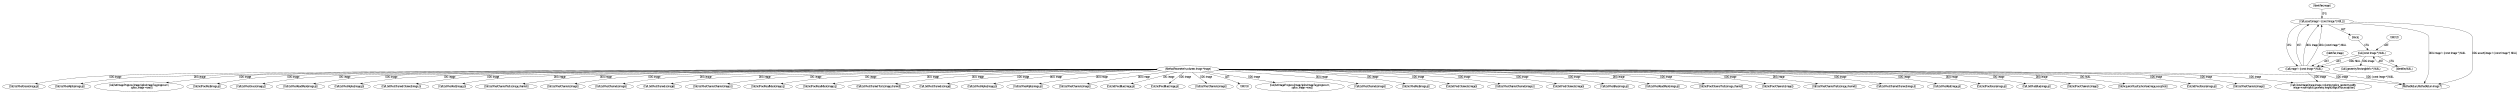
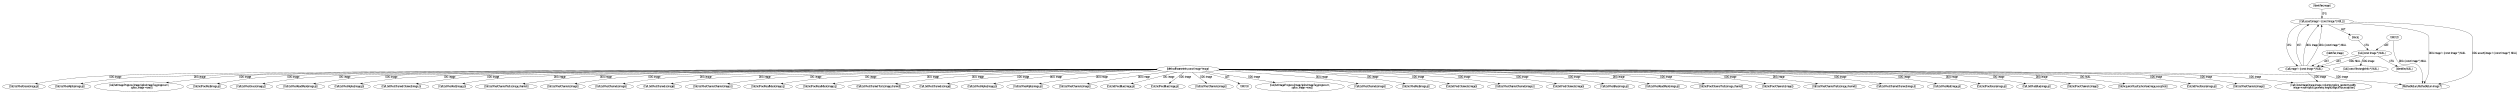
edge "(Identifier,NULL)" -> "(Call,(const Image *) NULL)": removed, label "AST:"
node "(MethodParameterIn,columns Image *image)": label "(MethodParameterIn,columns Image *image)" -> "(MethodParameterIn,const Image *image)"
node "(Call,(geometry RectangleInfo *) NULL)": label "(Call,(geometry RectangleInfo *) NULL)" -> "(Call,(const RectangleInfo *) NULL)"
edge "(Call,image != (const Image *) NULL)" -> "(MethodReturn,MethodReturn Image *)": now "1000120" -> "(MethodReturn,MethodReturn Image *)"
